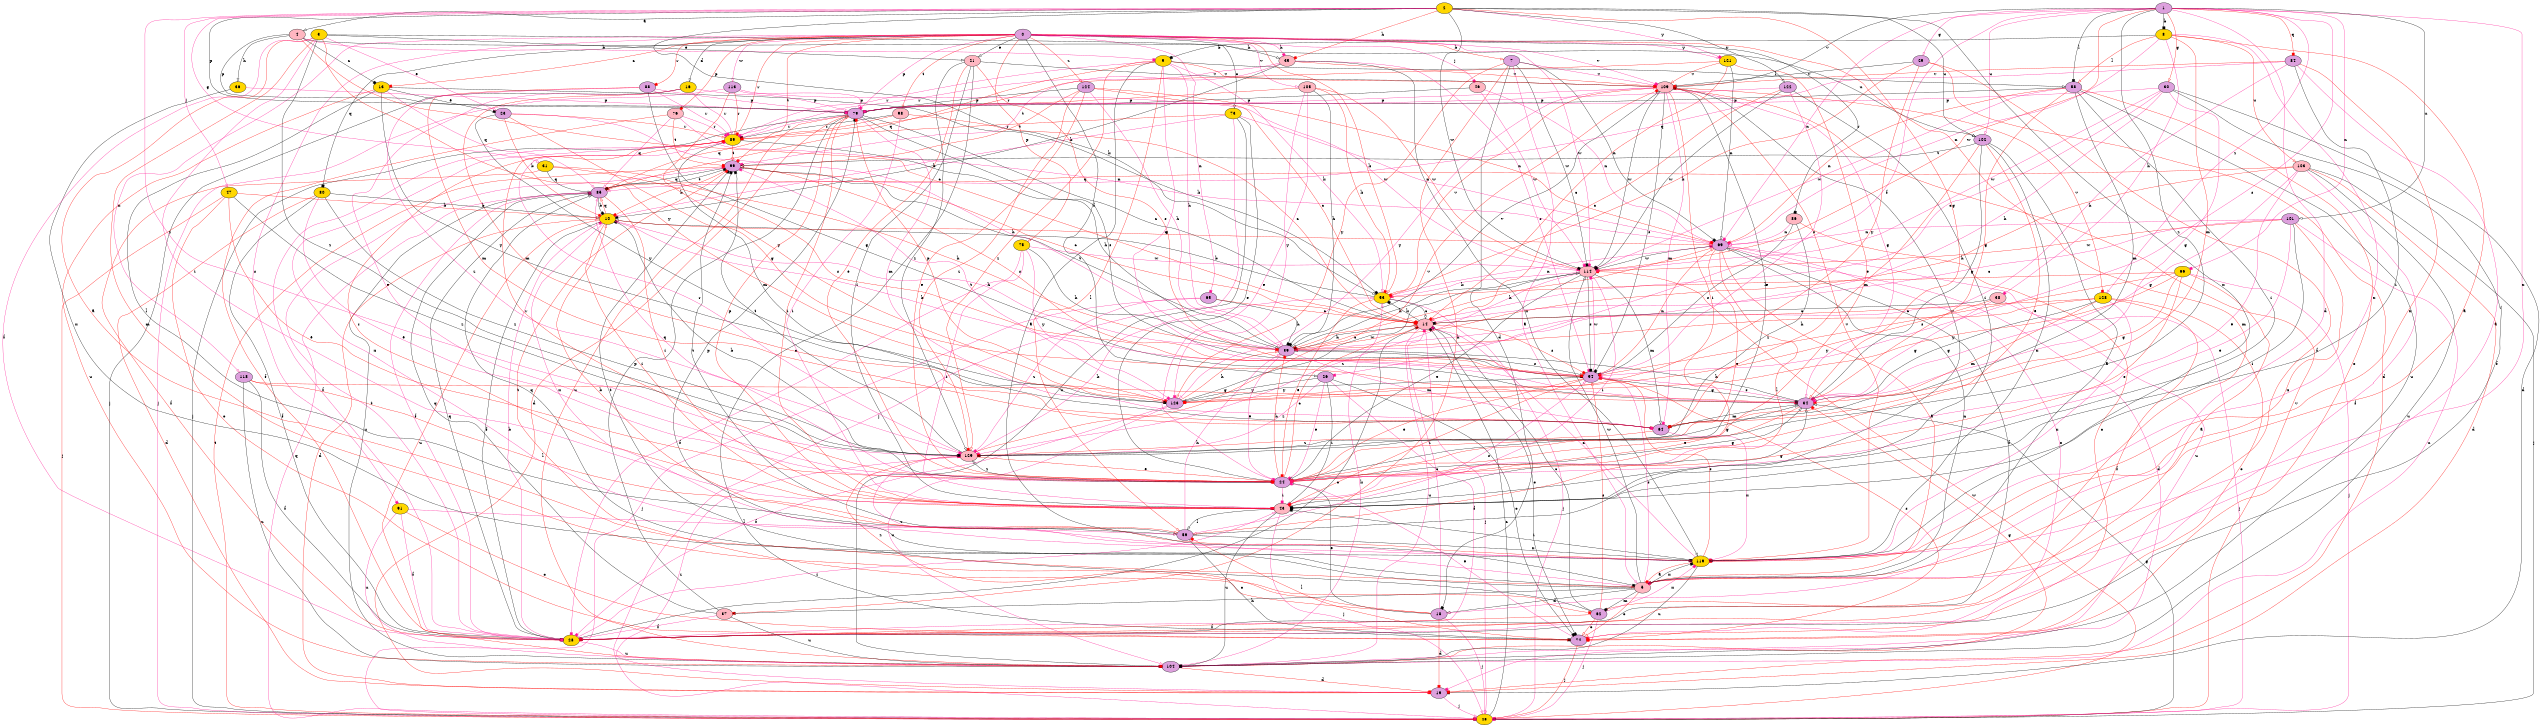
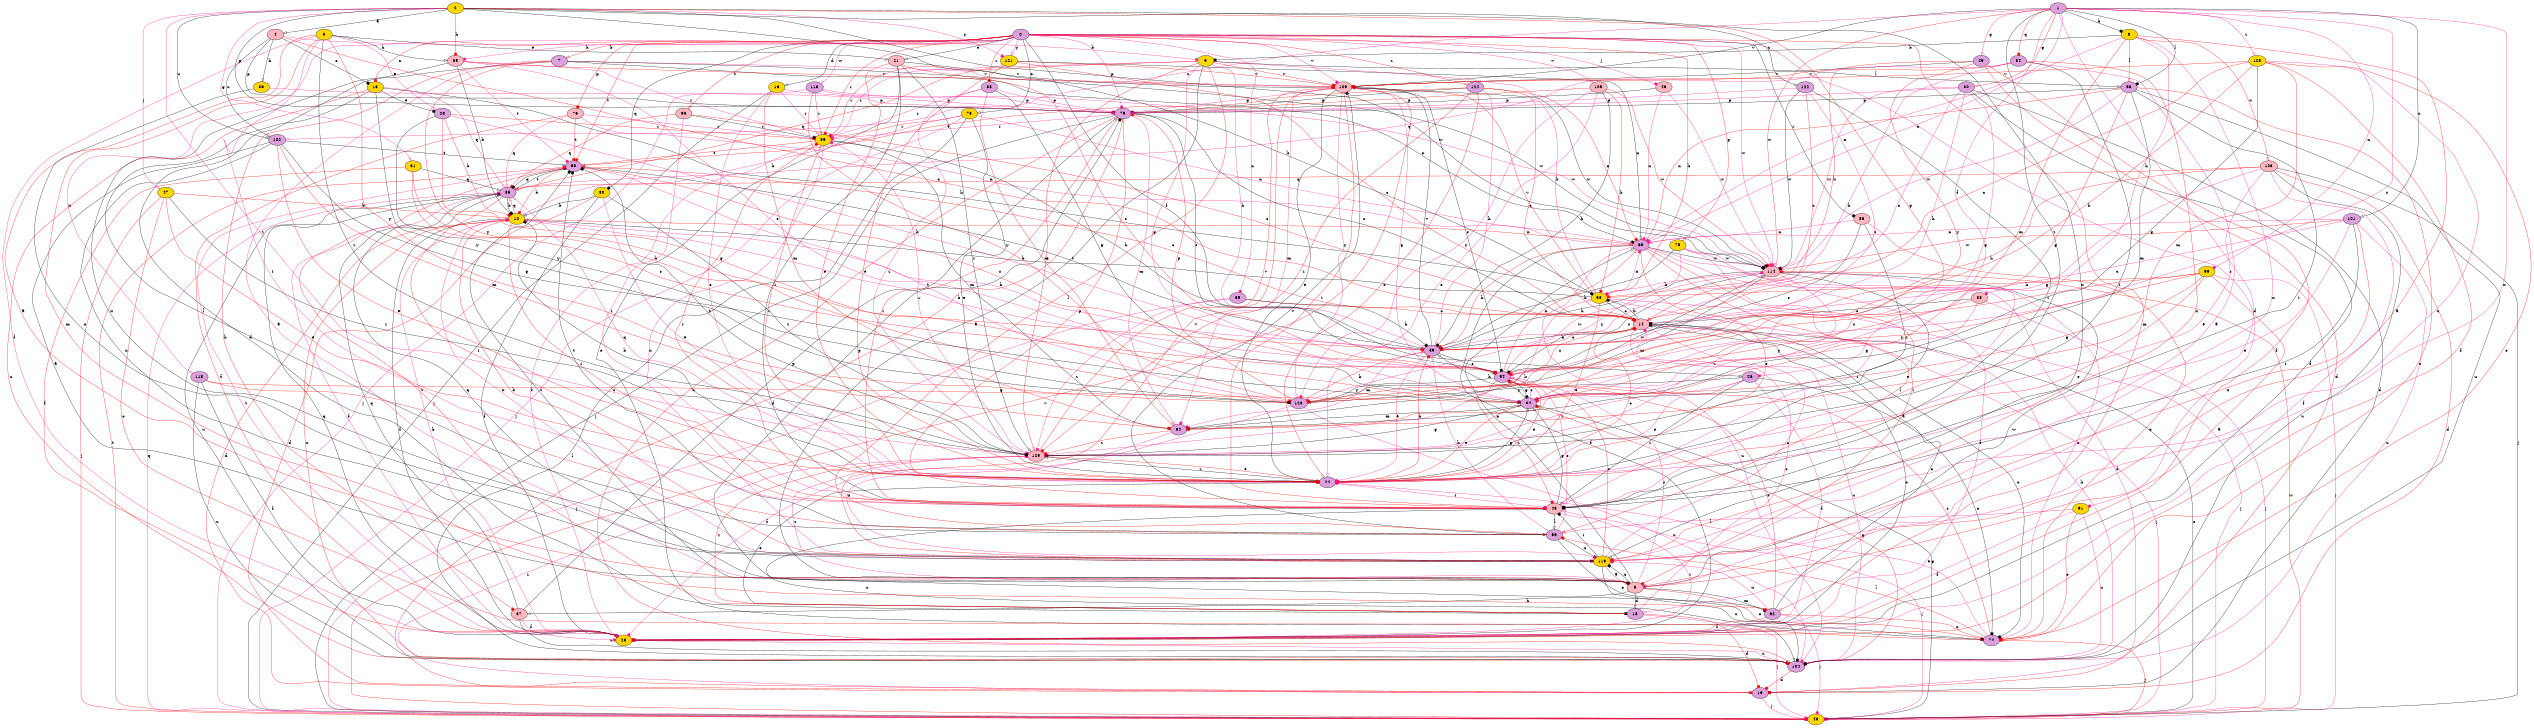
edge "109" -> "128": reversed
edge "119" -> "5": arrowhead box -> onormal
